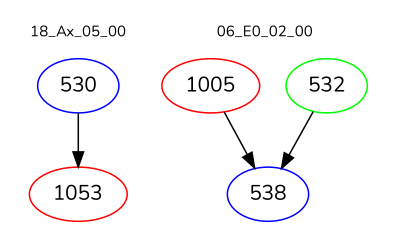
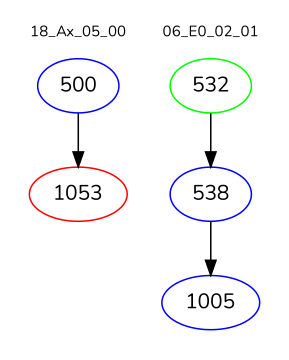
cluster "06_E0_02_00": label "06_E0_02_00" -> "06_E0_02_01"
node "530": label "530" -> "500"
node "1005": color red -> blue
edge "1005" -> "538": reversed
